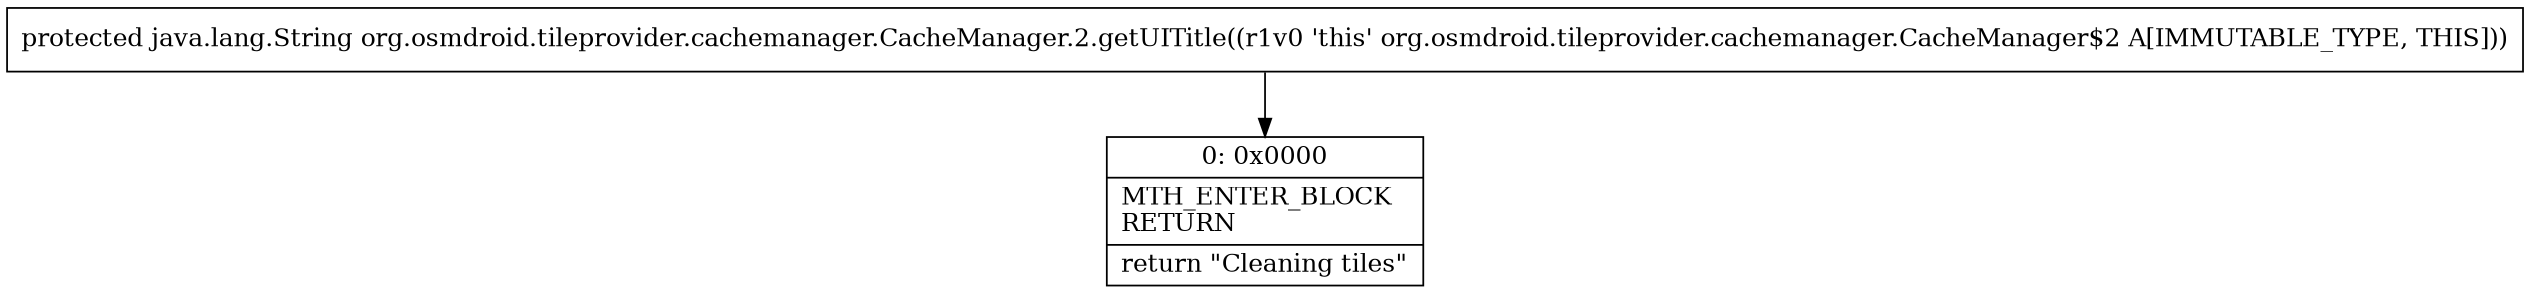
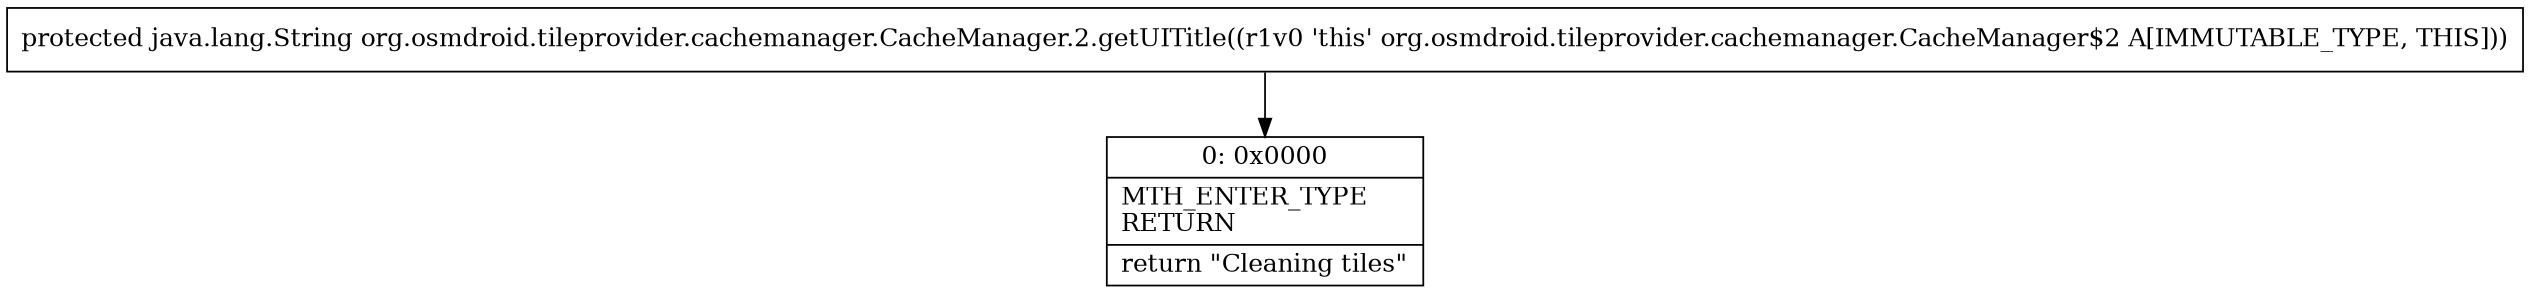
node "0: 0x0000": text "MTH_ENTER_BLOCK" -> "MTH_ENTER_TYPE"
